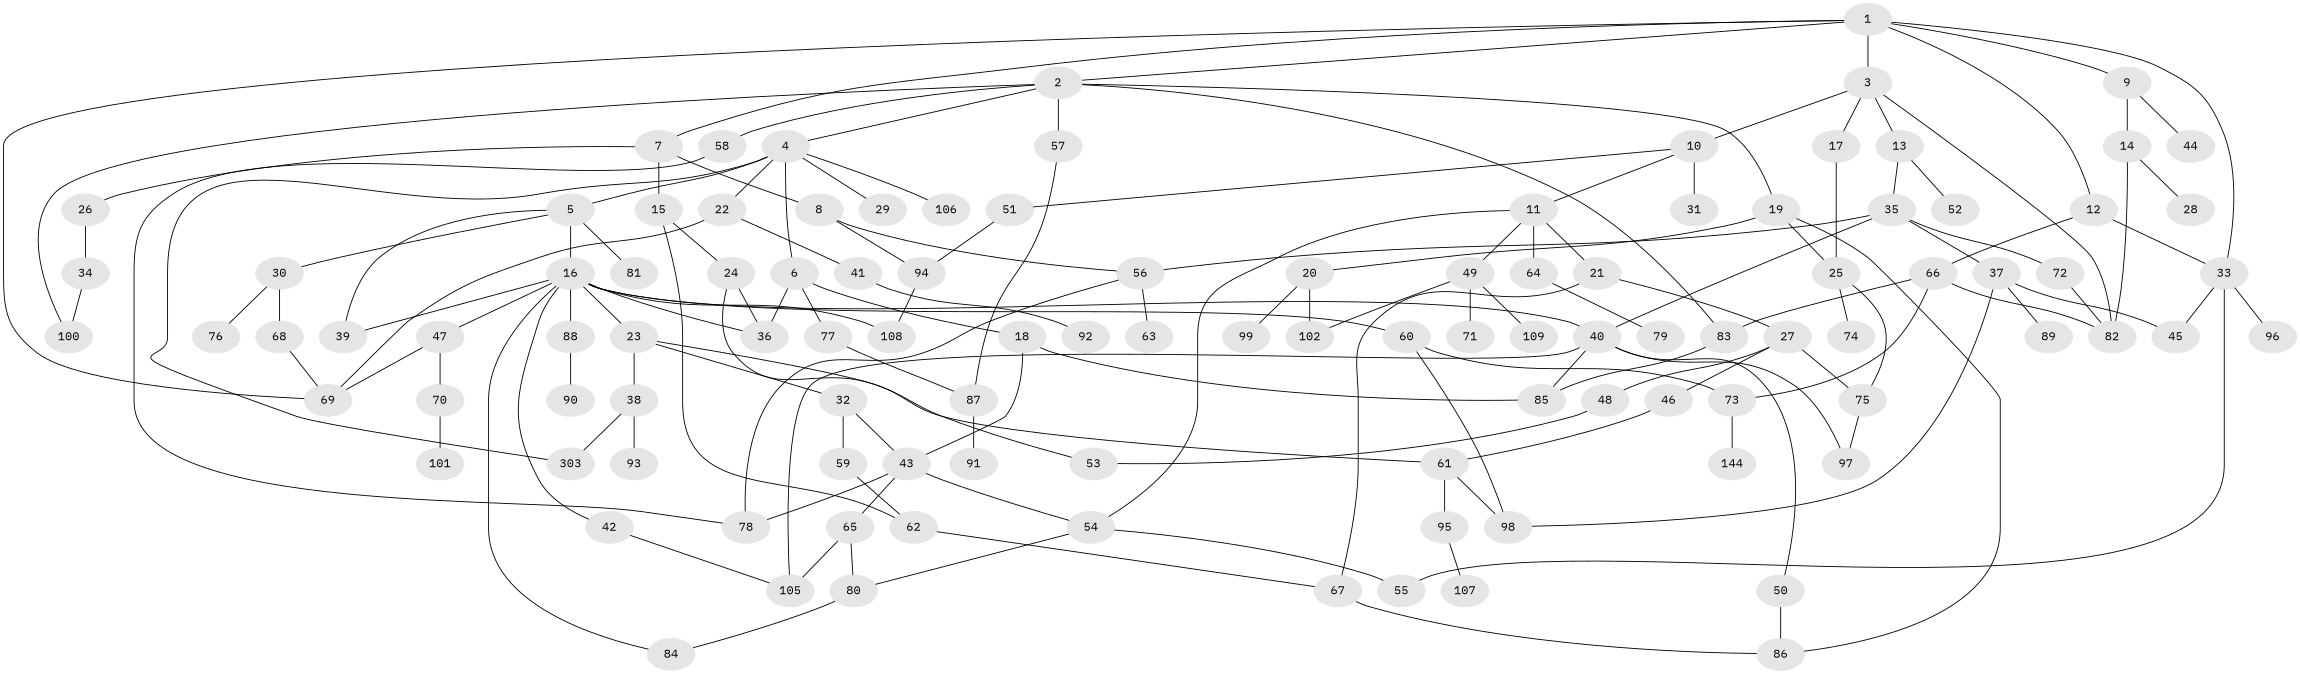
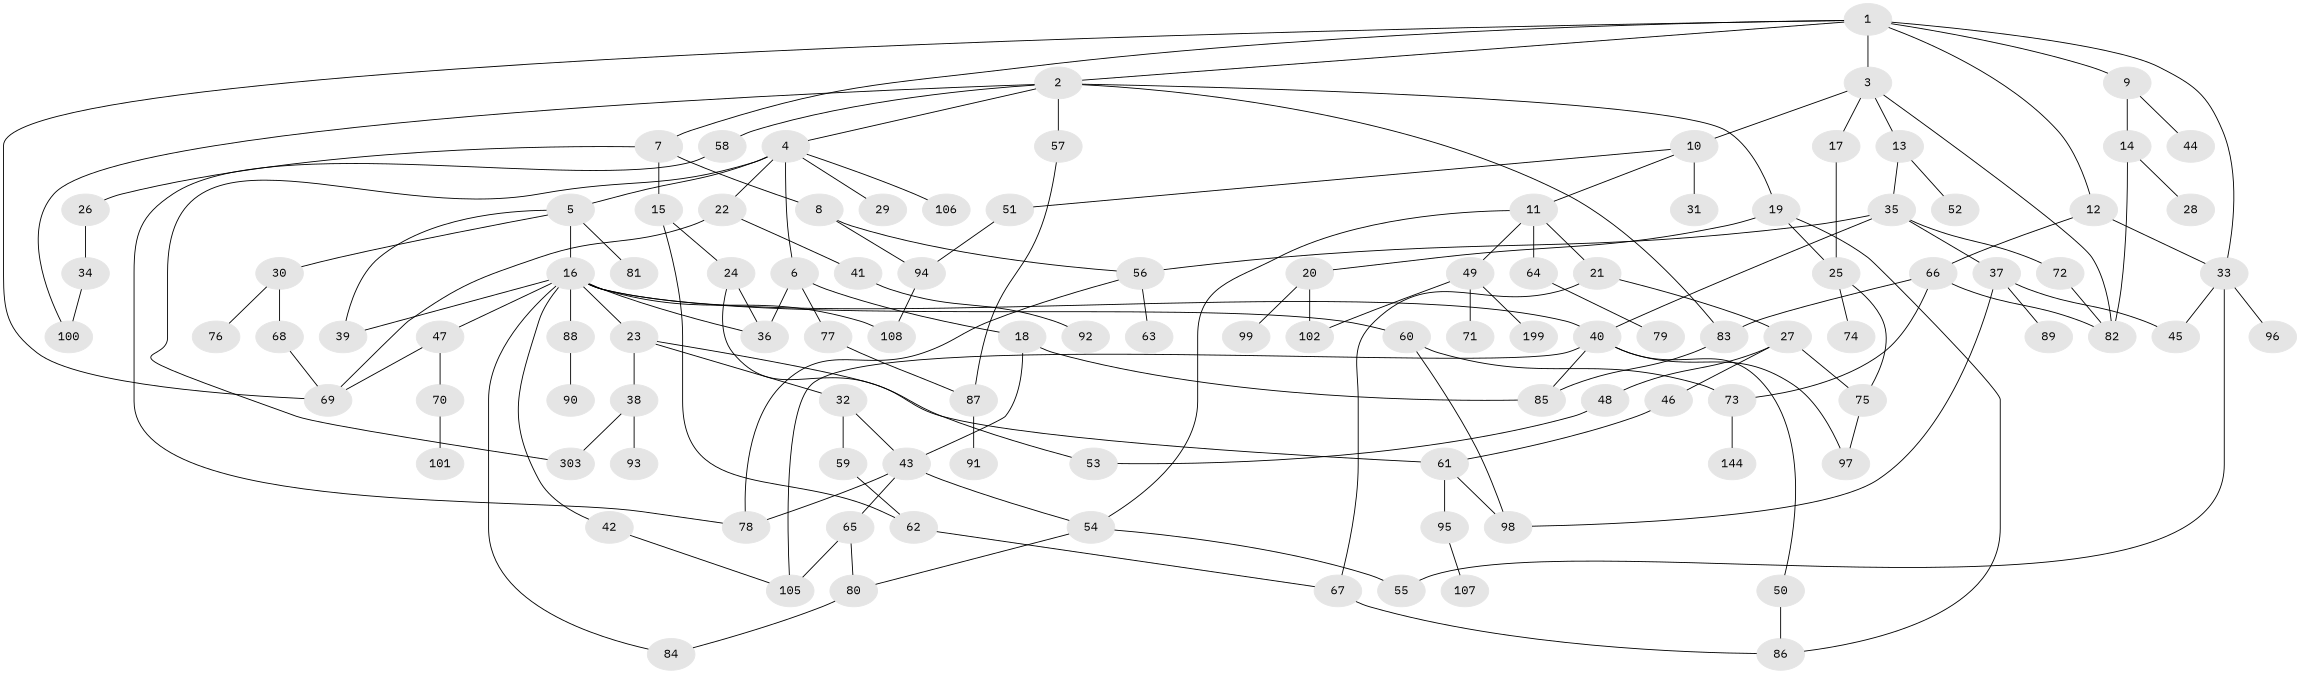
node "109": label "109" -> "199"
